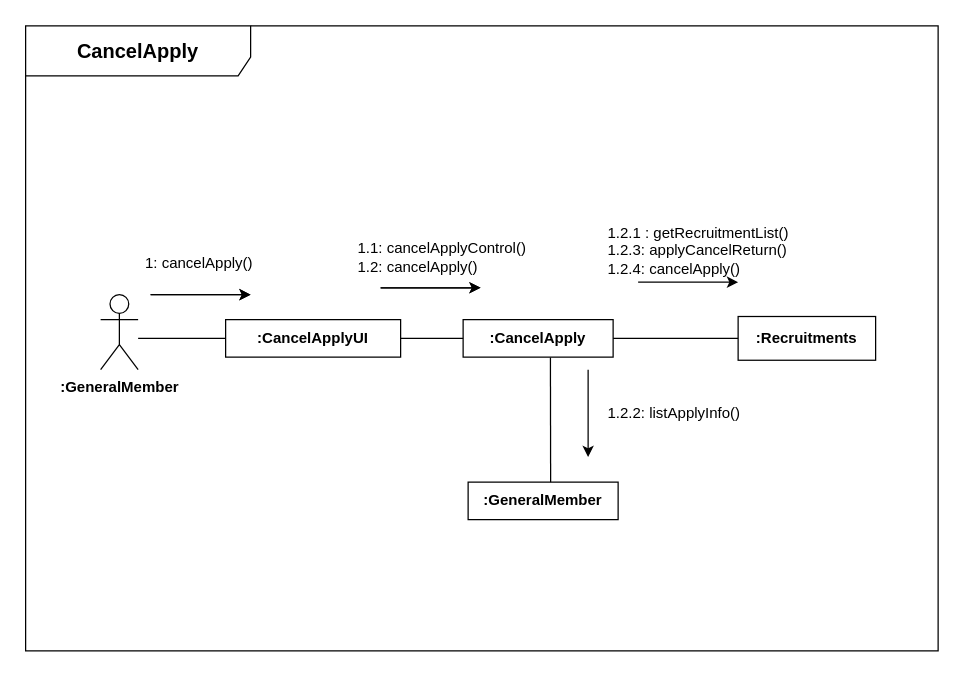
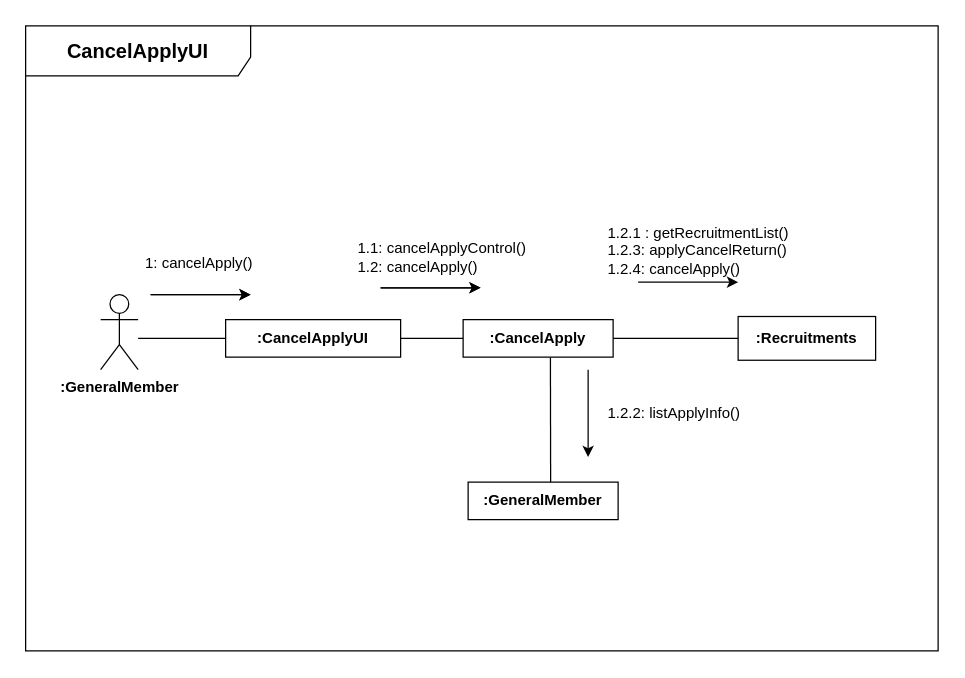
node "CancelApply": label "CancelApply" -> "CancelApplyUI"
